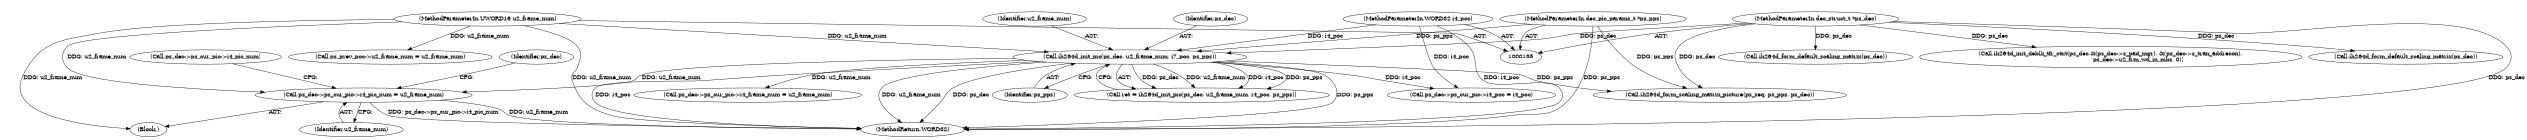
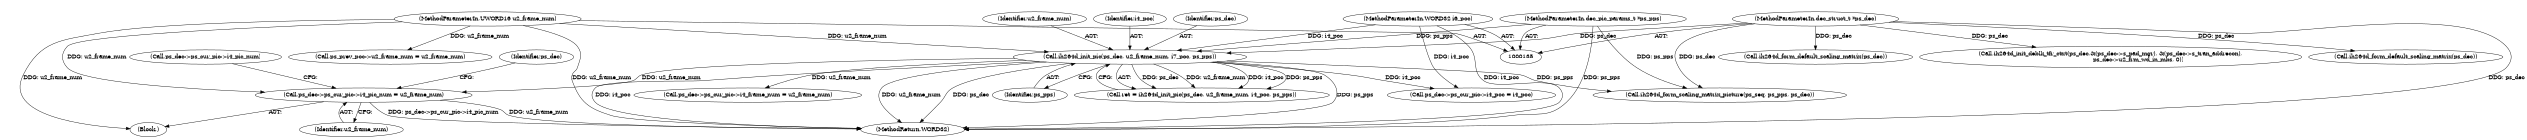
node "(Identifier,i4_poc)": added
node "(MethodParameterIn,WORD32 i4_poc)": label "(MethodParameterIn,WORD32 i4_poc)" -> "(MethodParameterIn,WORD32 i6_poc)"
